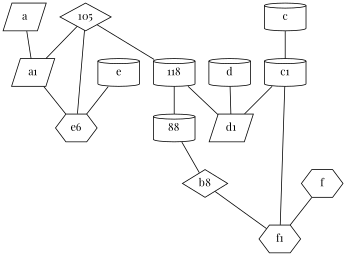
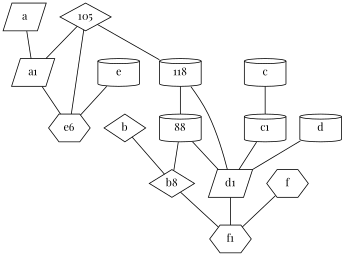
node "b": added
edge "88" -- "d1": added
edge "c1" -- "f1": now "d1" -- "f1"
